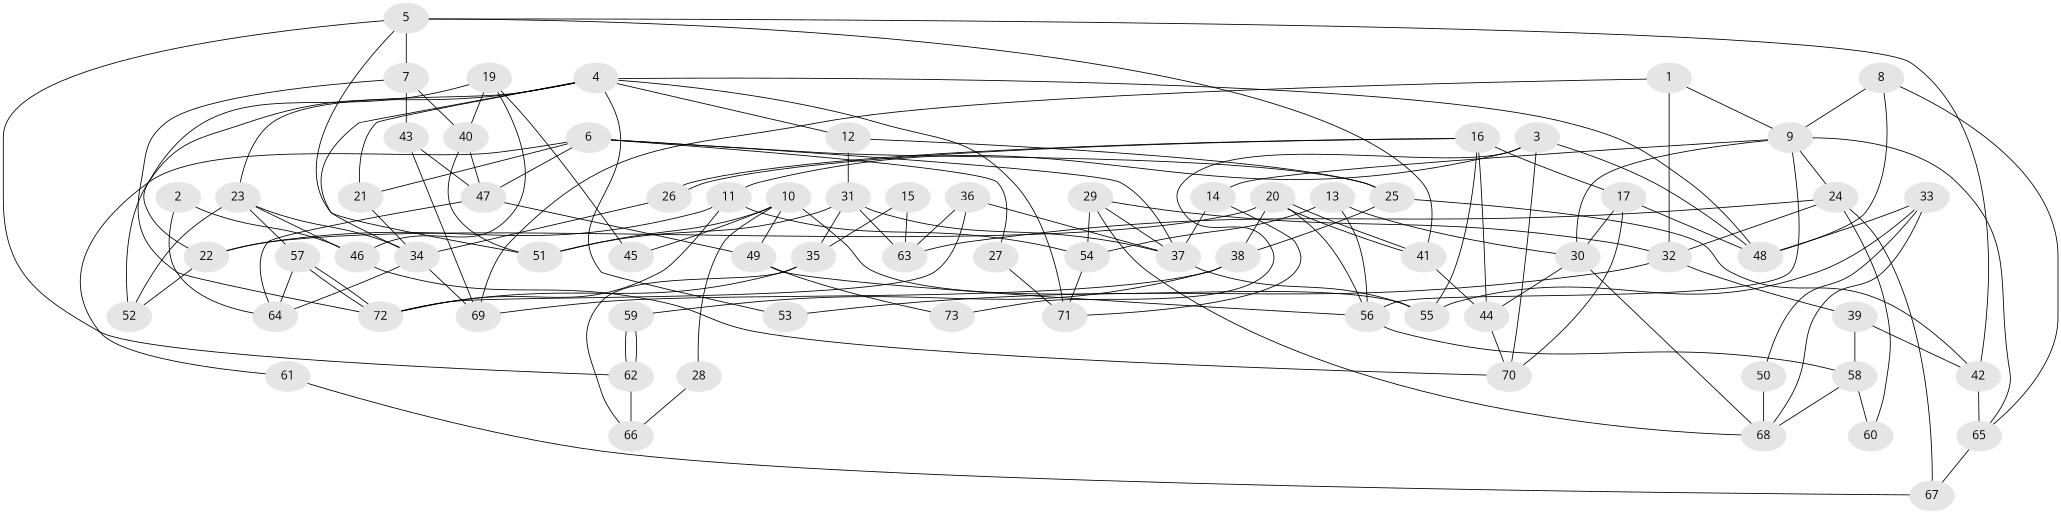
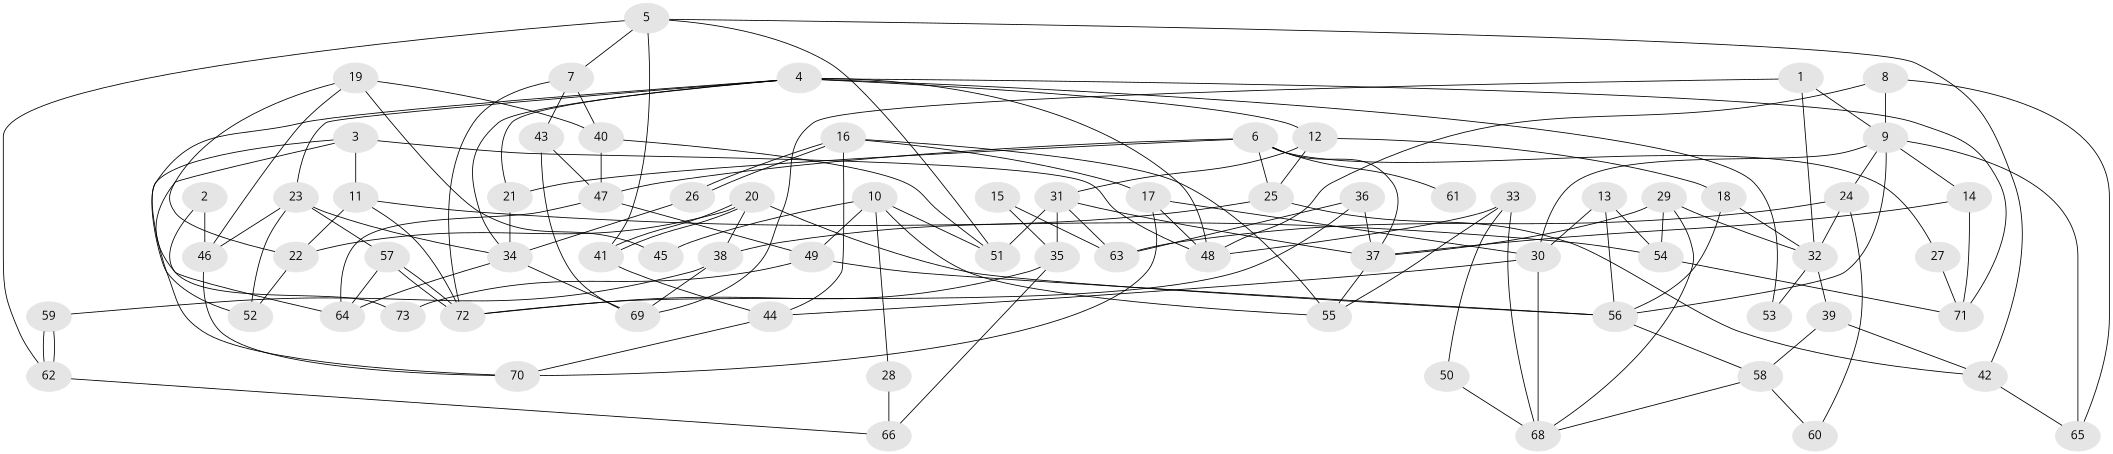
node "18": added
node "67": removed
